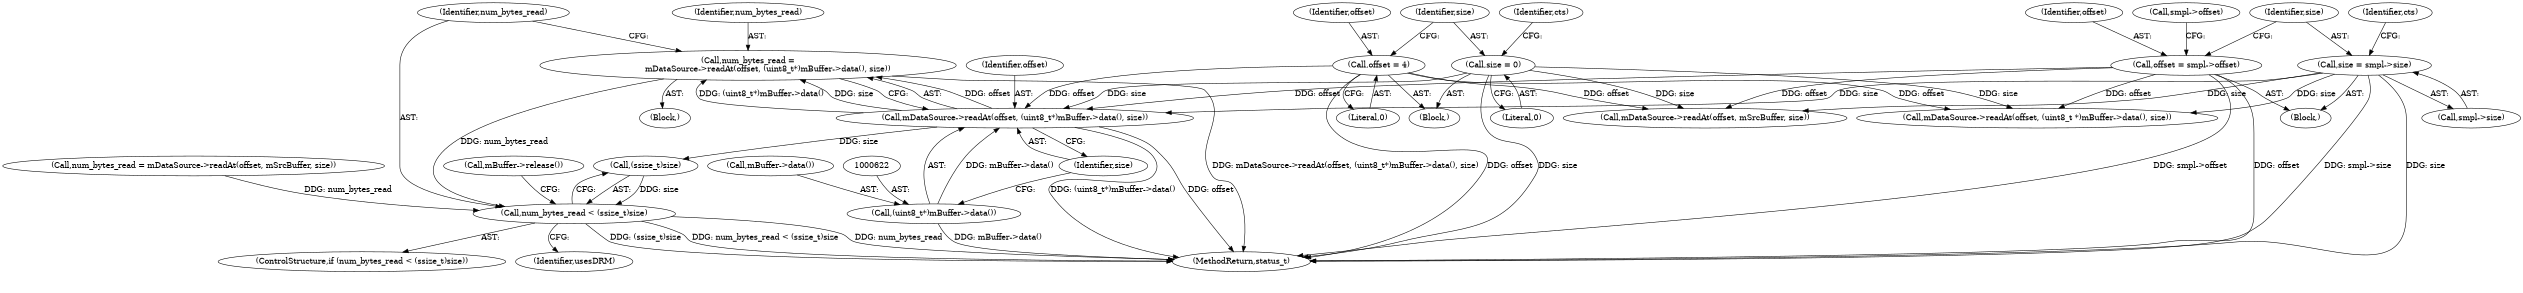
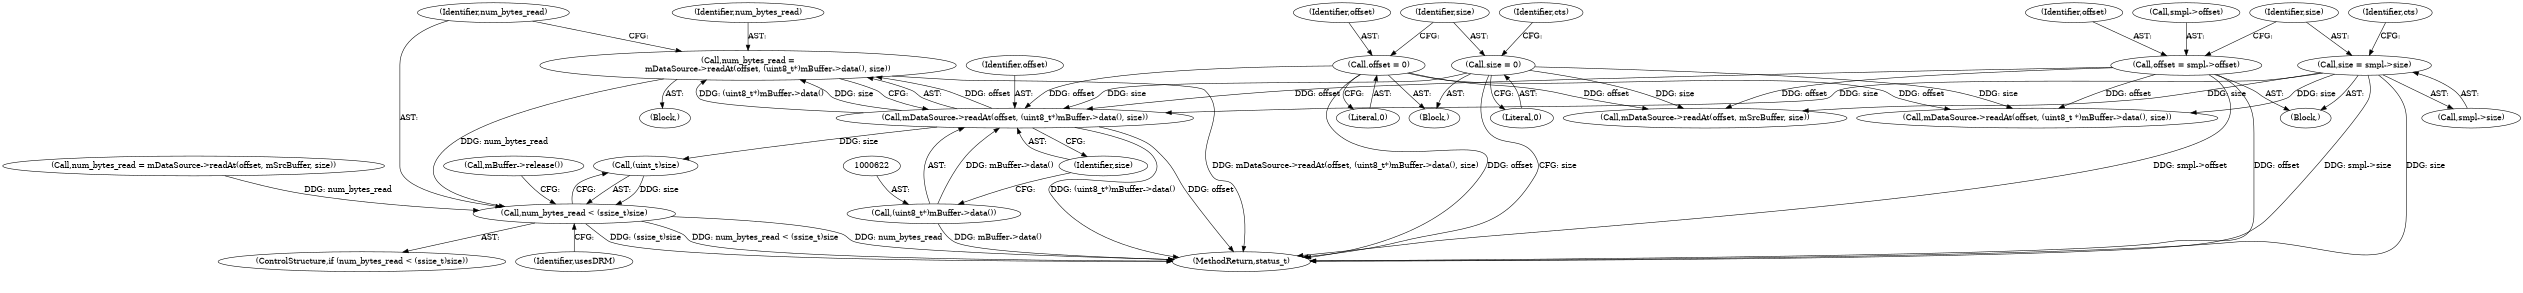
edge "(Call,smpl->offset)" -> "(Call,offset = smpl->offset)": label "CFG: " -> "AST: "
node "(Call,offset = 4)": label "(Call,offset = 4)" -> "(Call,offset = 0)"
node "(Call,(ssize_t)size)": label "(Call,(ssize_t)size)" -> "(Call,(uint_t)size)"
node "(Call,mBuffer->data())": removed
edge "(Call,size = 0)" -> "(MethodReturn,status_t)": label "DDG: size" -> "CFG: size"
edge "(Call,num_bytes_read < (ssize_t)size)" -> "(Identifier,usesDRM)": reversed
